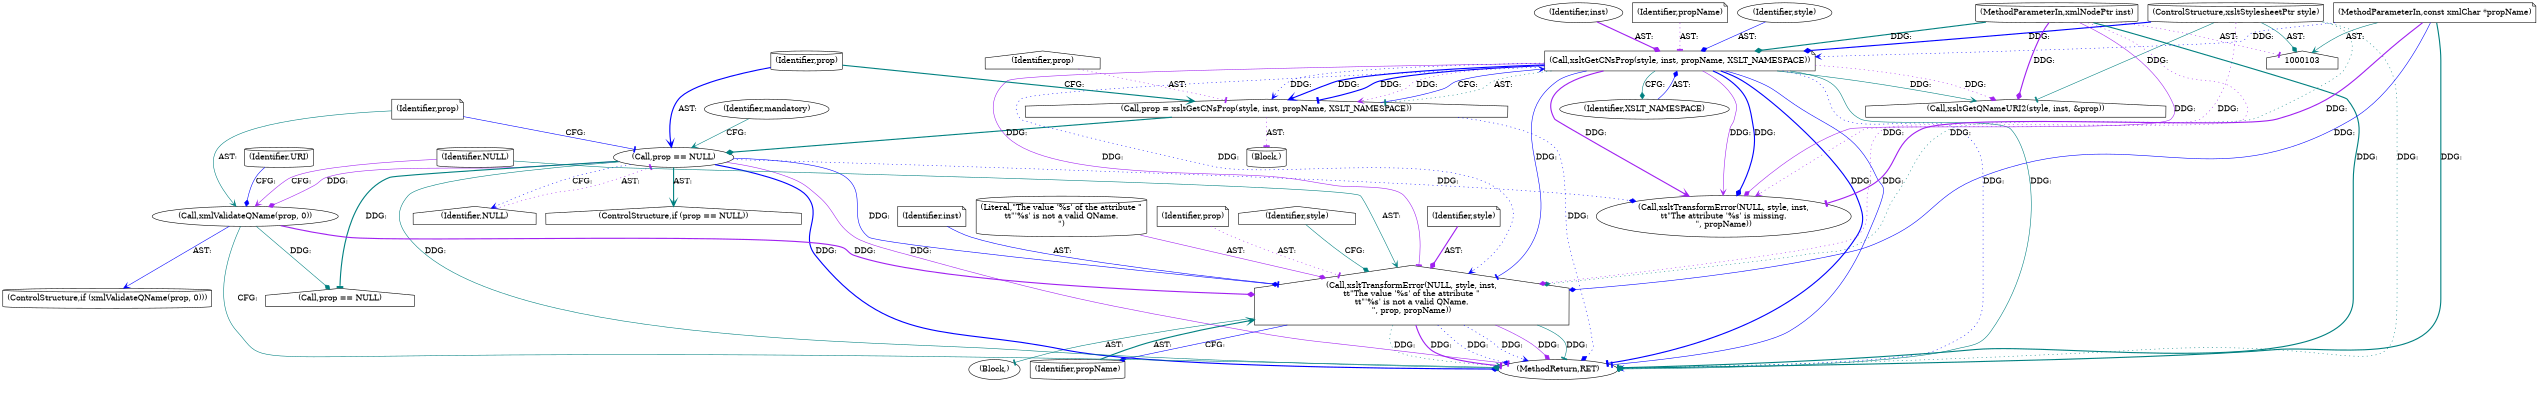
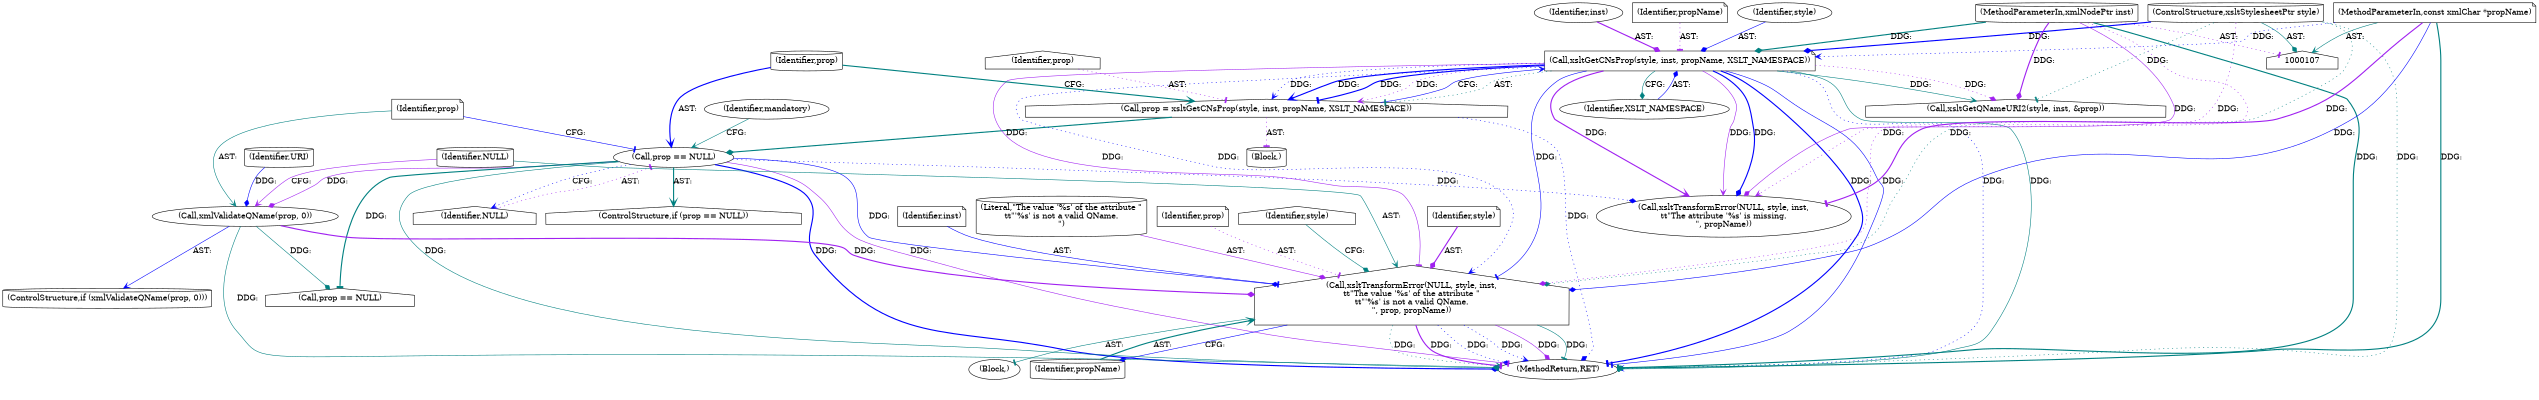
edge "(ControlStructure,xsltStylesheetPtr style)" -> "(Call,xsltGetQNameURI2(style, inst, &prop))": style solid -> dotted
node "1000103": label "1000103" -> "1000107"
edge "(Identifier,URI)" -> "(Call,xmlValidateQName(prop, 0))": label "CFG: " -> "DDG: "
edge "(Call,xmlValidateQName(prop, 0))" -> "(MethodReturn,RET)": label "CFG: " -> "DDG: "
